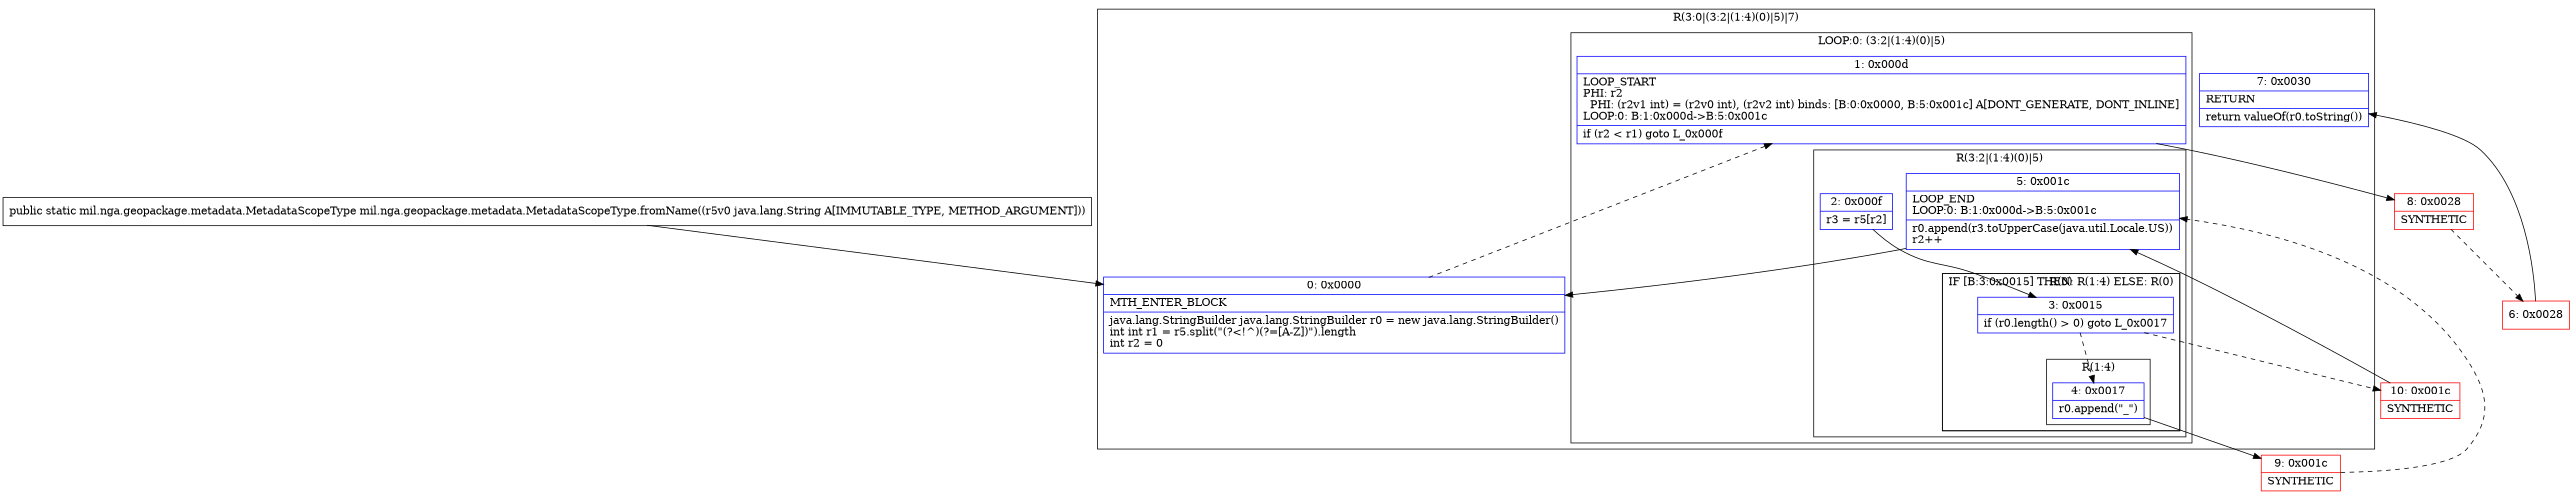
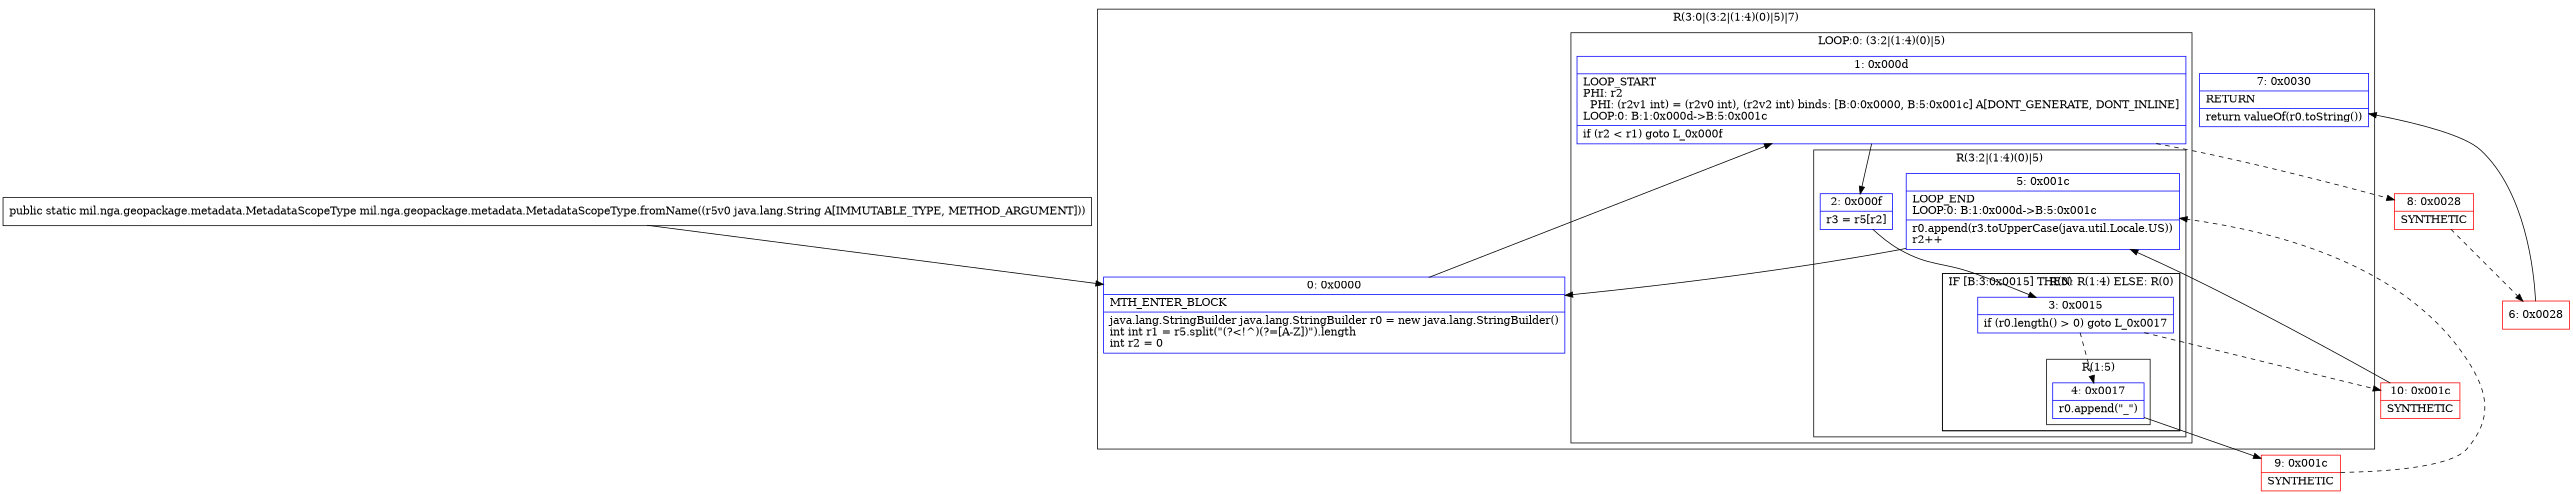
edge "1: 0x000d" -> "2: 0x000f": added
edge "1: 0x000d" -> "8: 0x0028": style solid -> dashed
edge "0: 0x0000" -> "1: 0x000d": style dashed -> solid
cluster "R(1:4)": label "R(1:4)" -> "R(1:5)"
